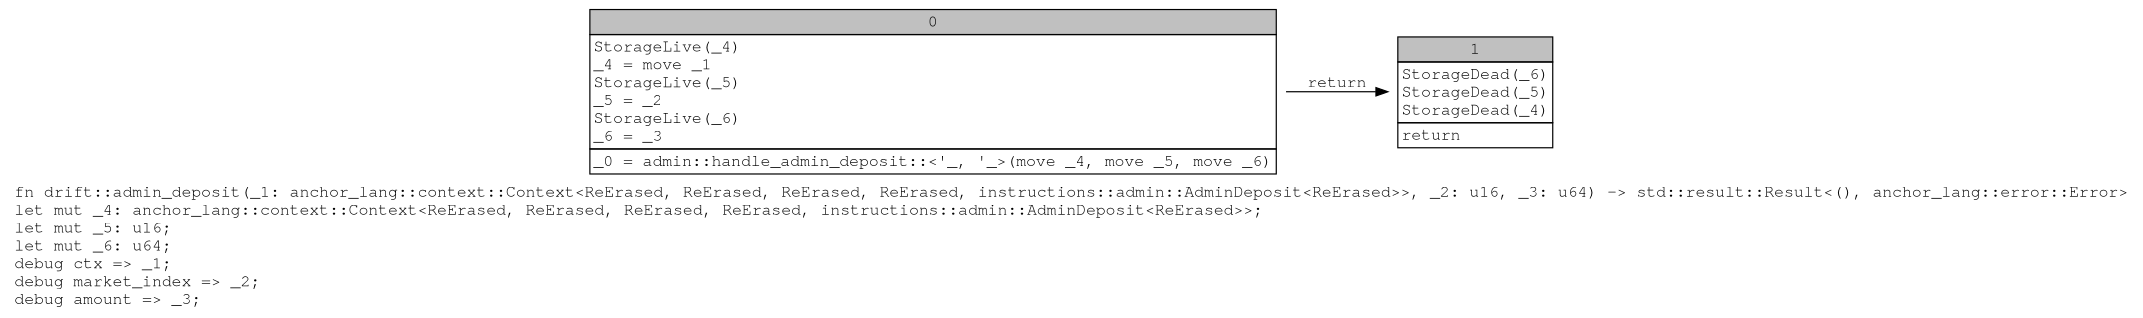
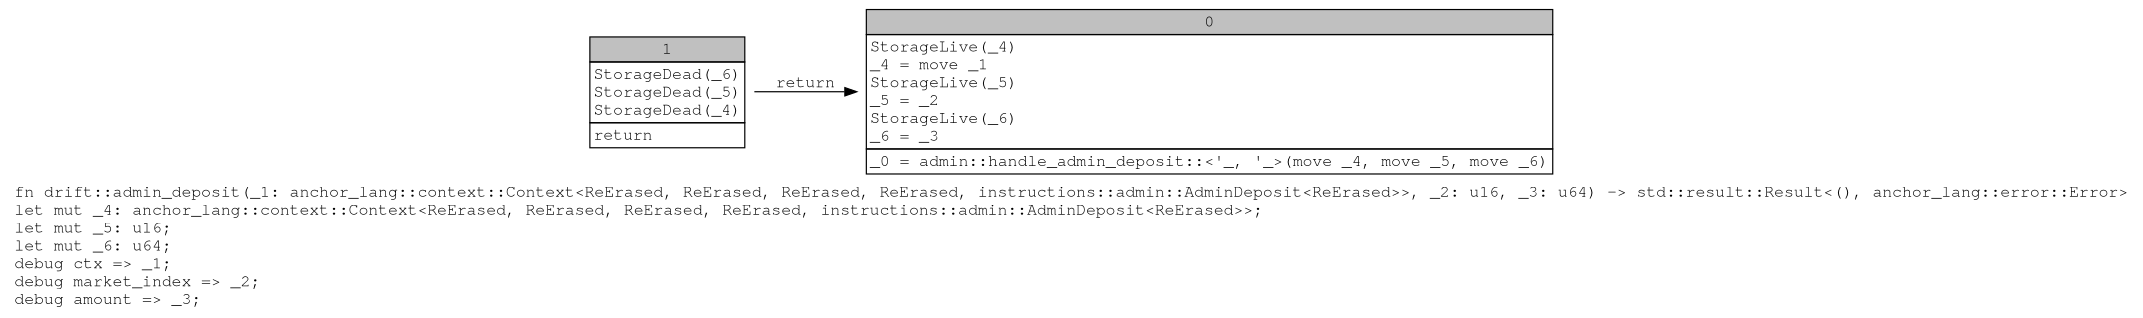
edge "0" -> "1": reversed
